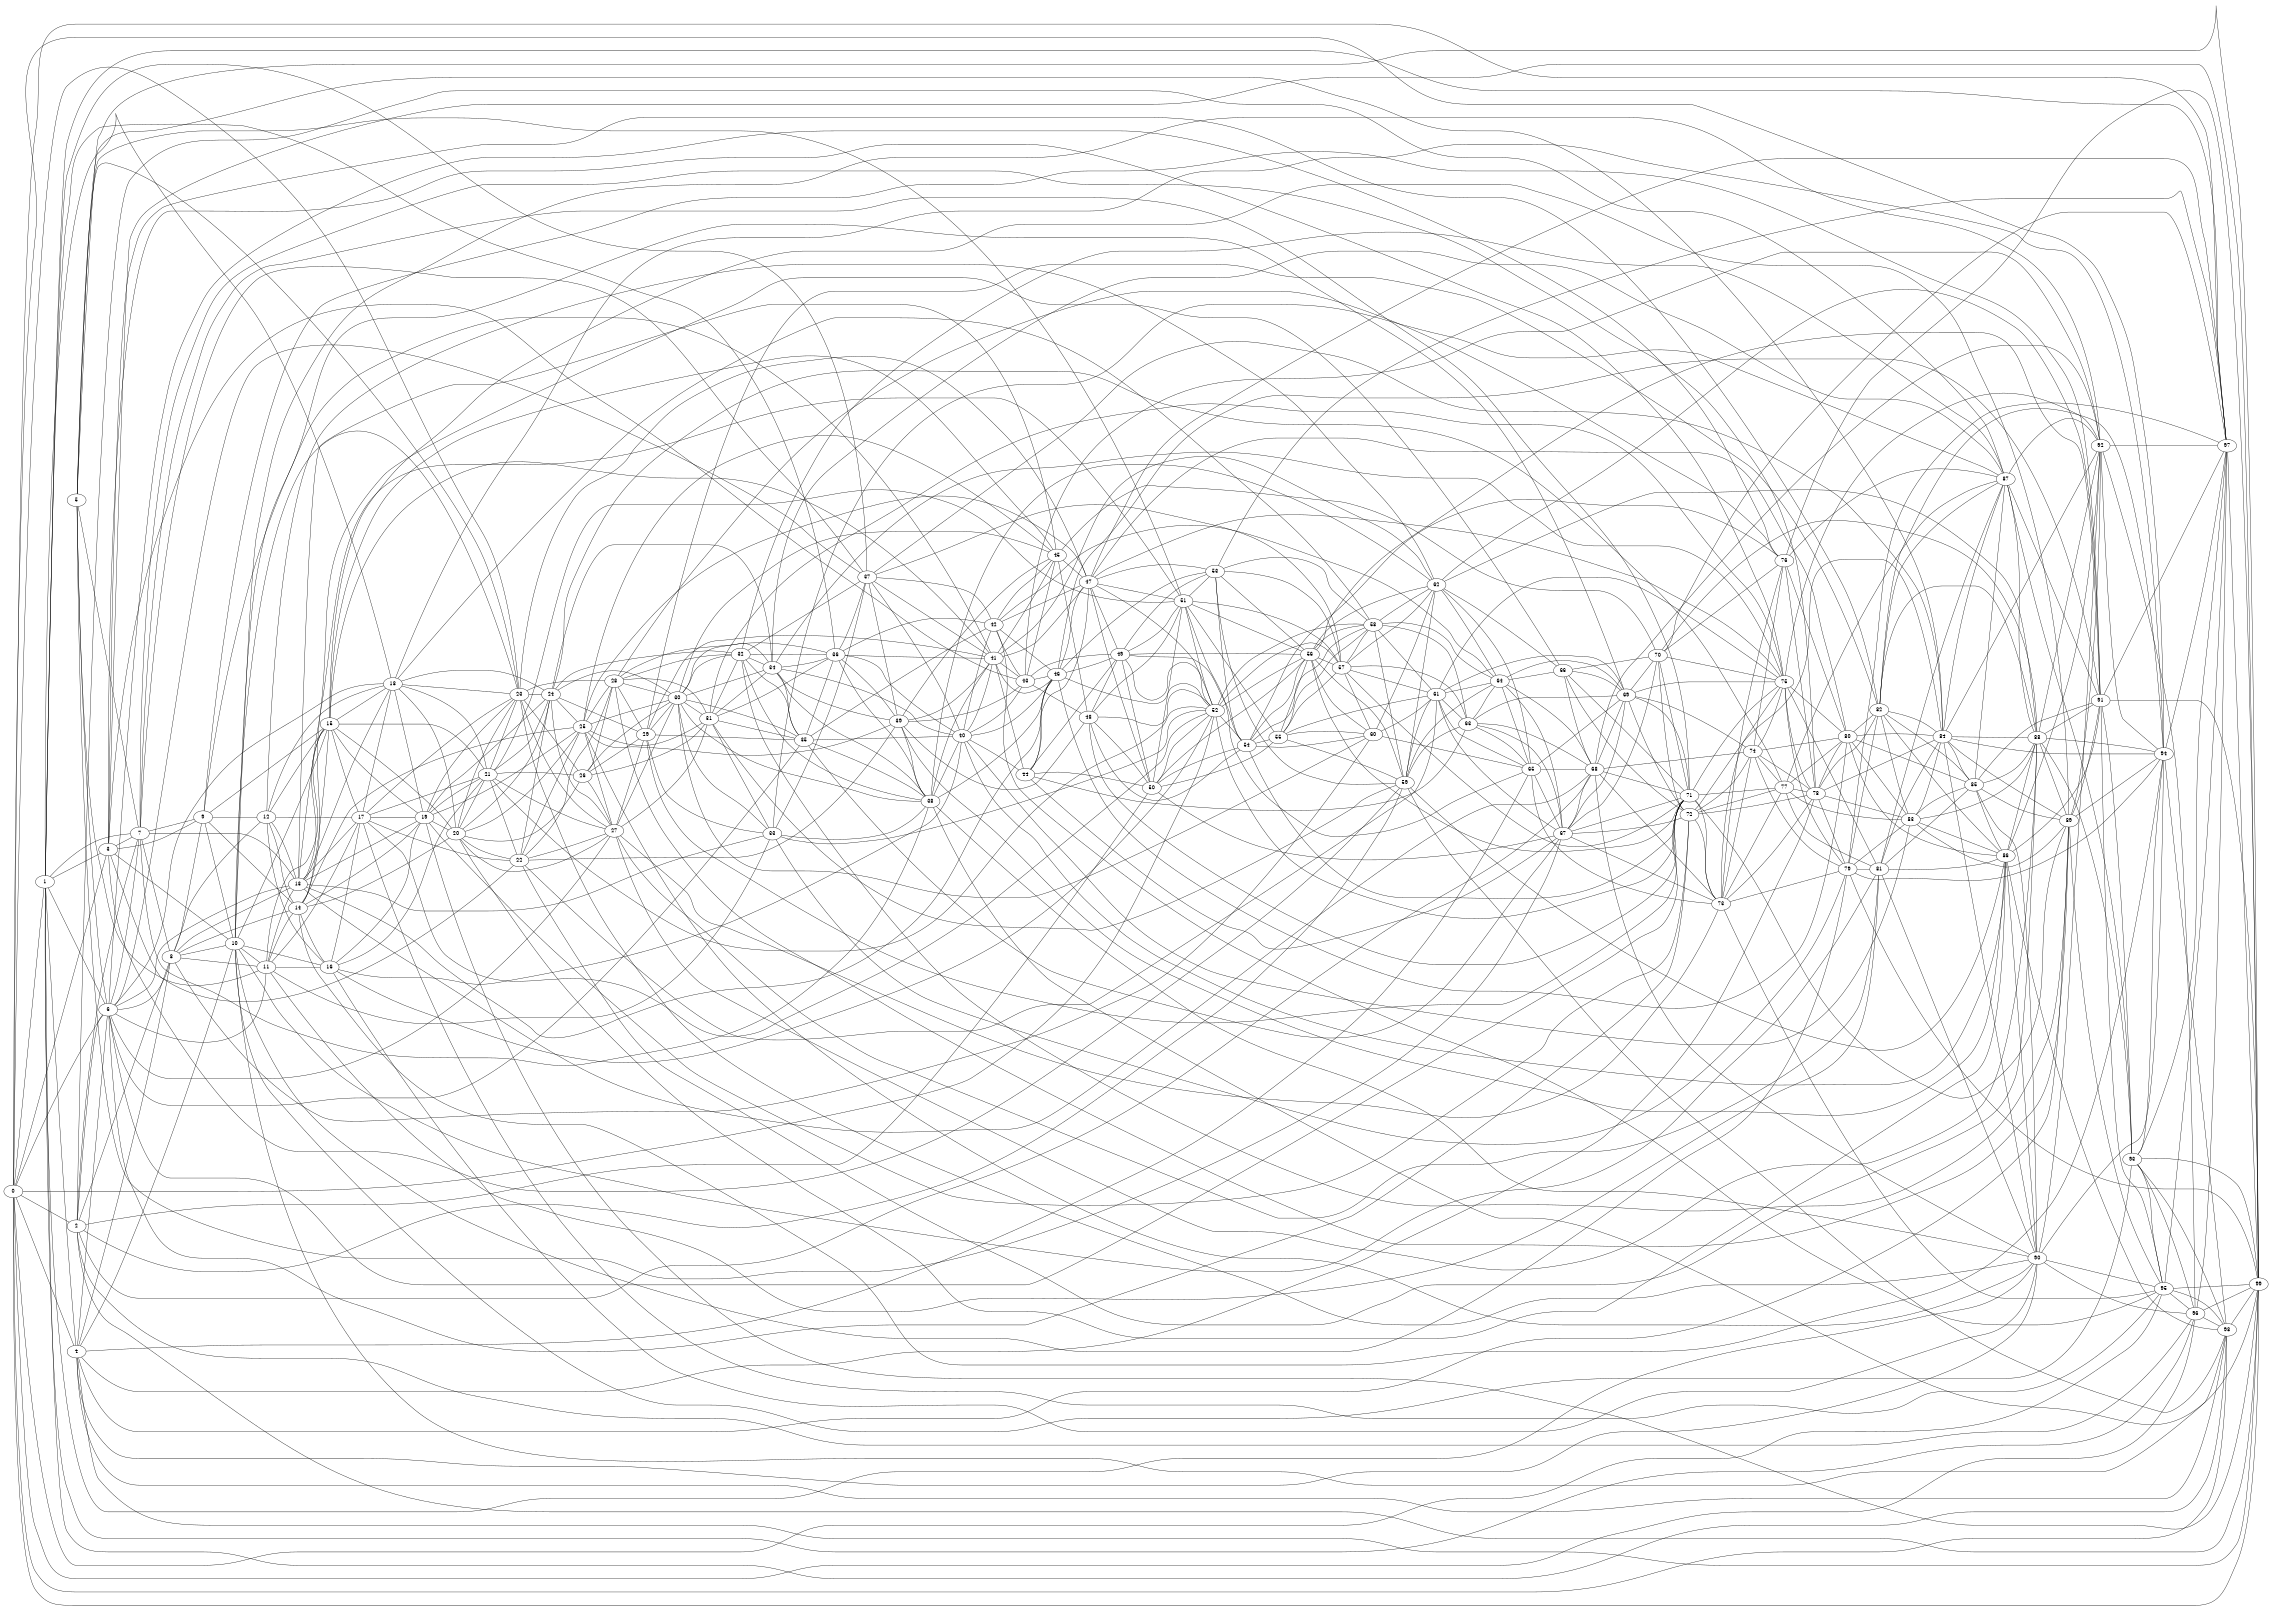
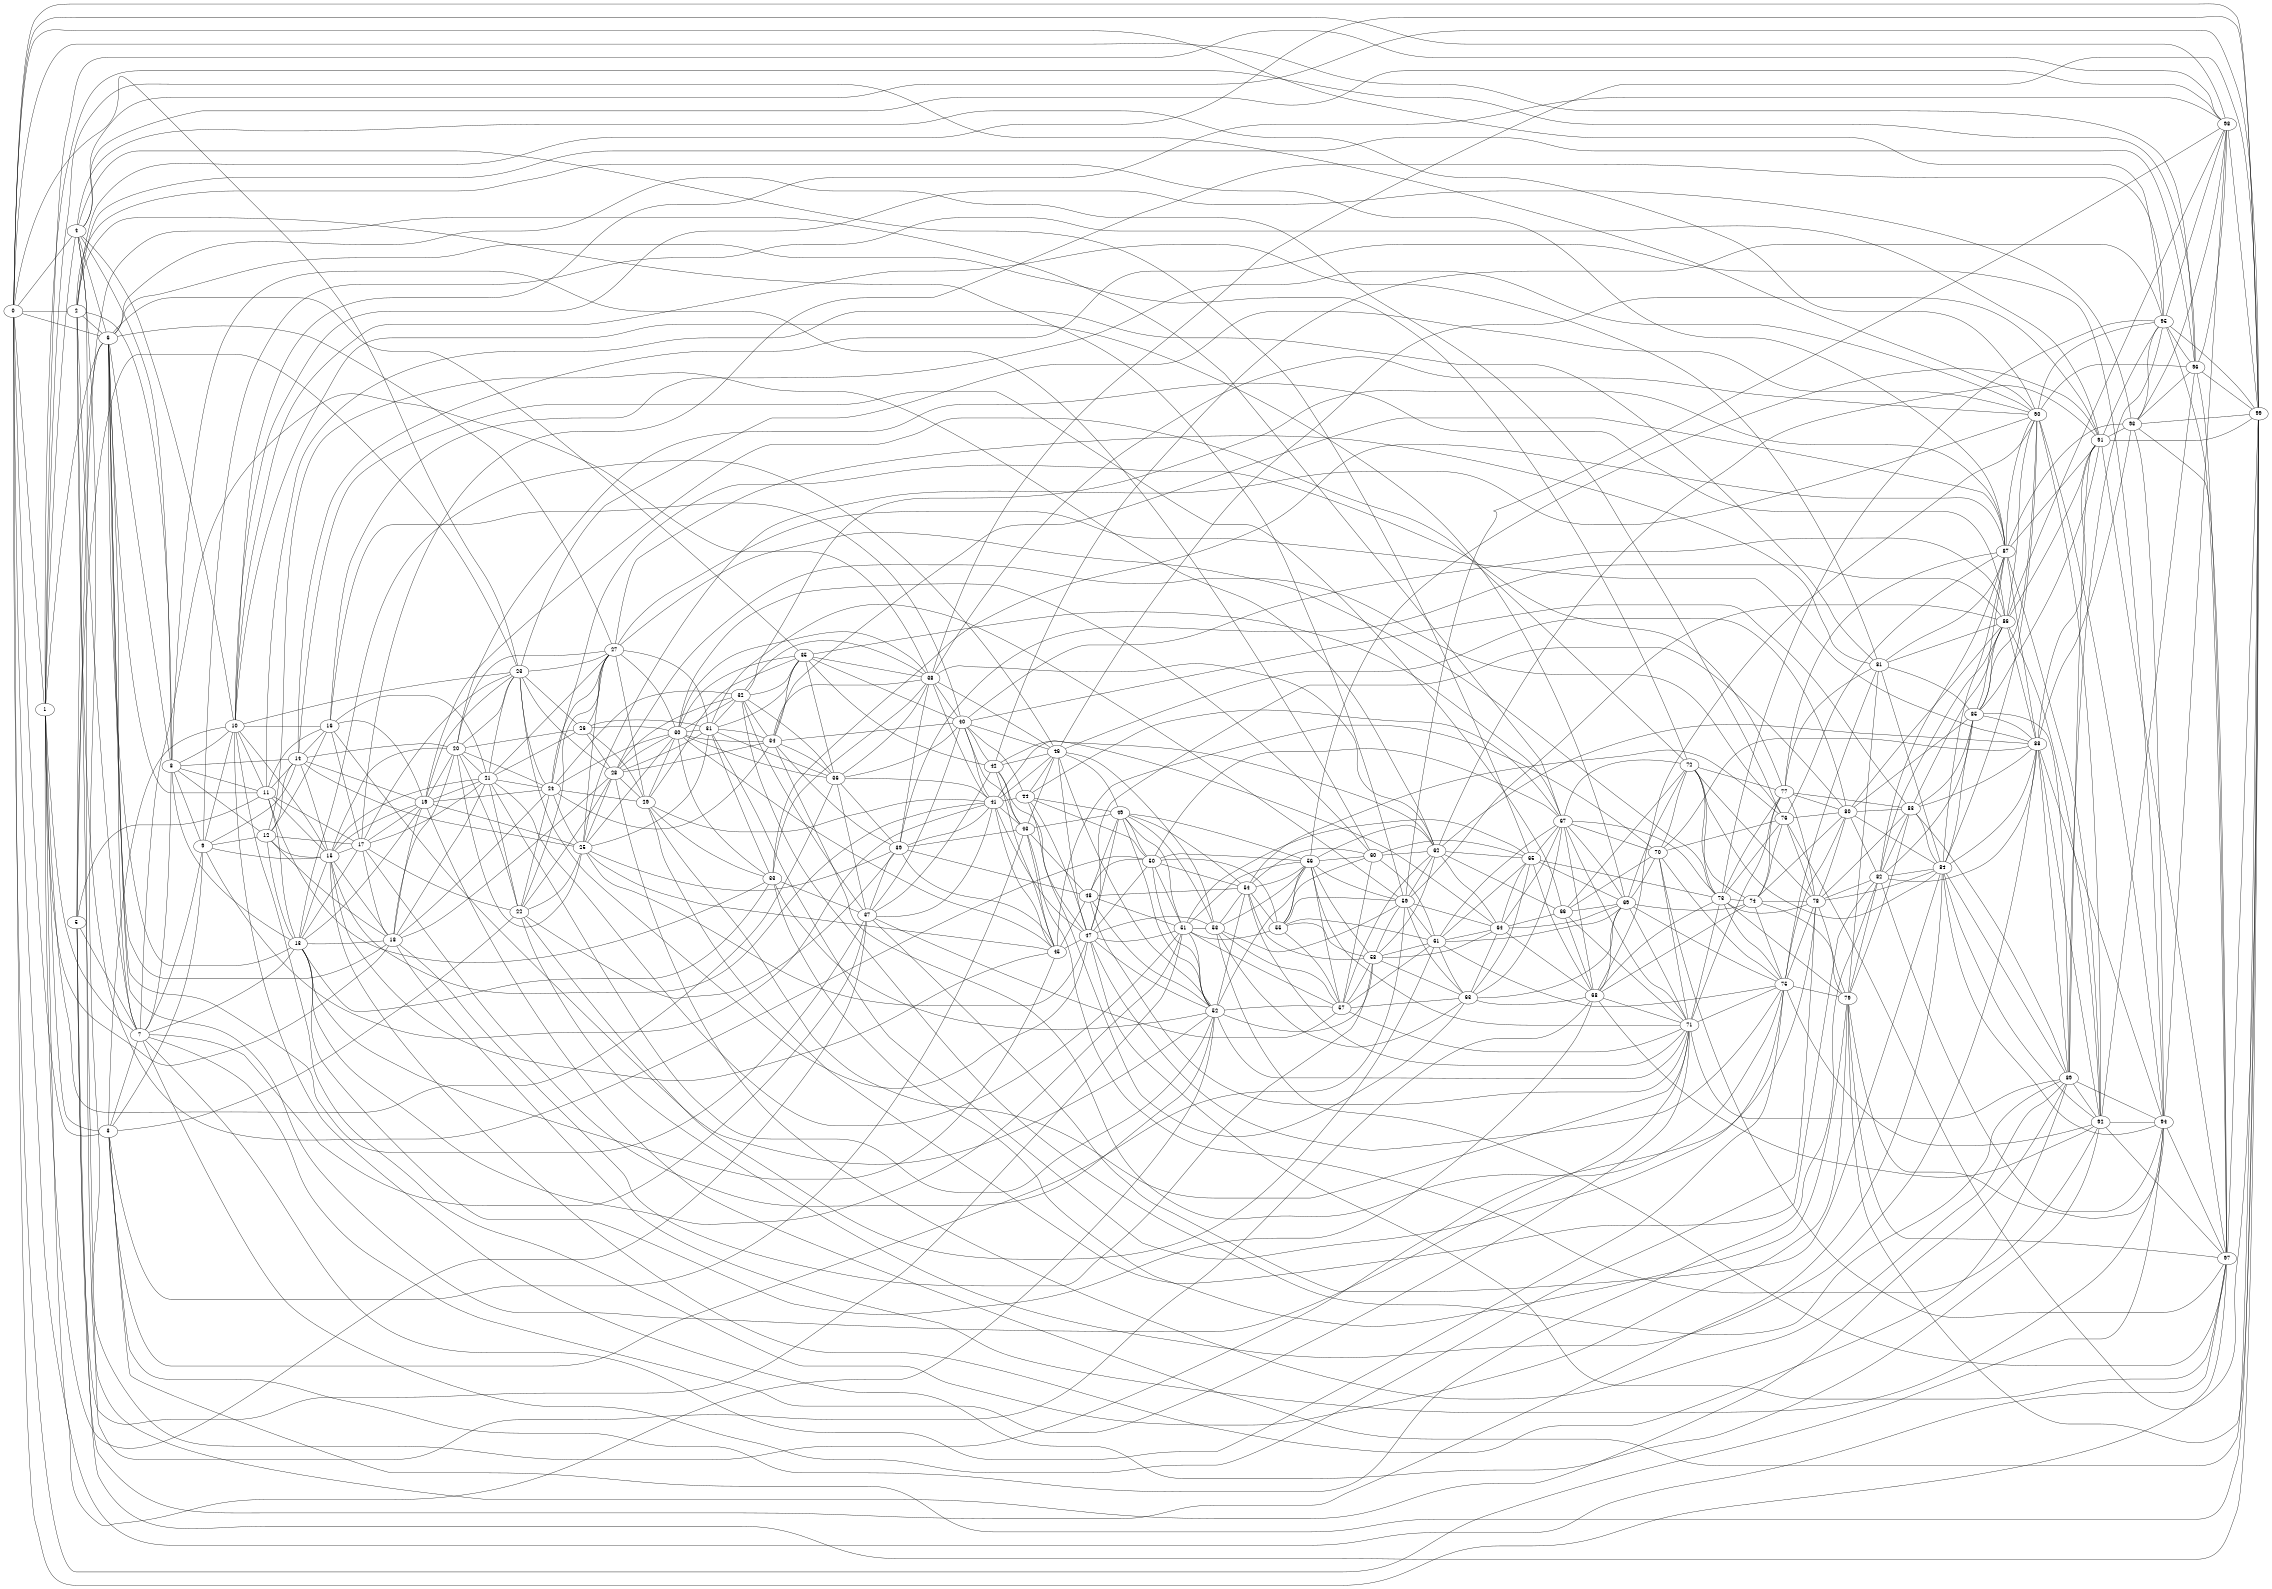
edge "75" -- "3": now "75" -- "7"
edge "53" -- "58": now "53" -- "63"
edge "42" -- "36": removed
edge "18" -- "23": now "18" -- "28"
edge "81" -- "90": now "87" -- "90"
